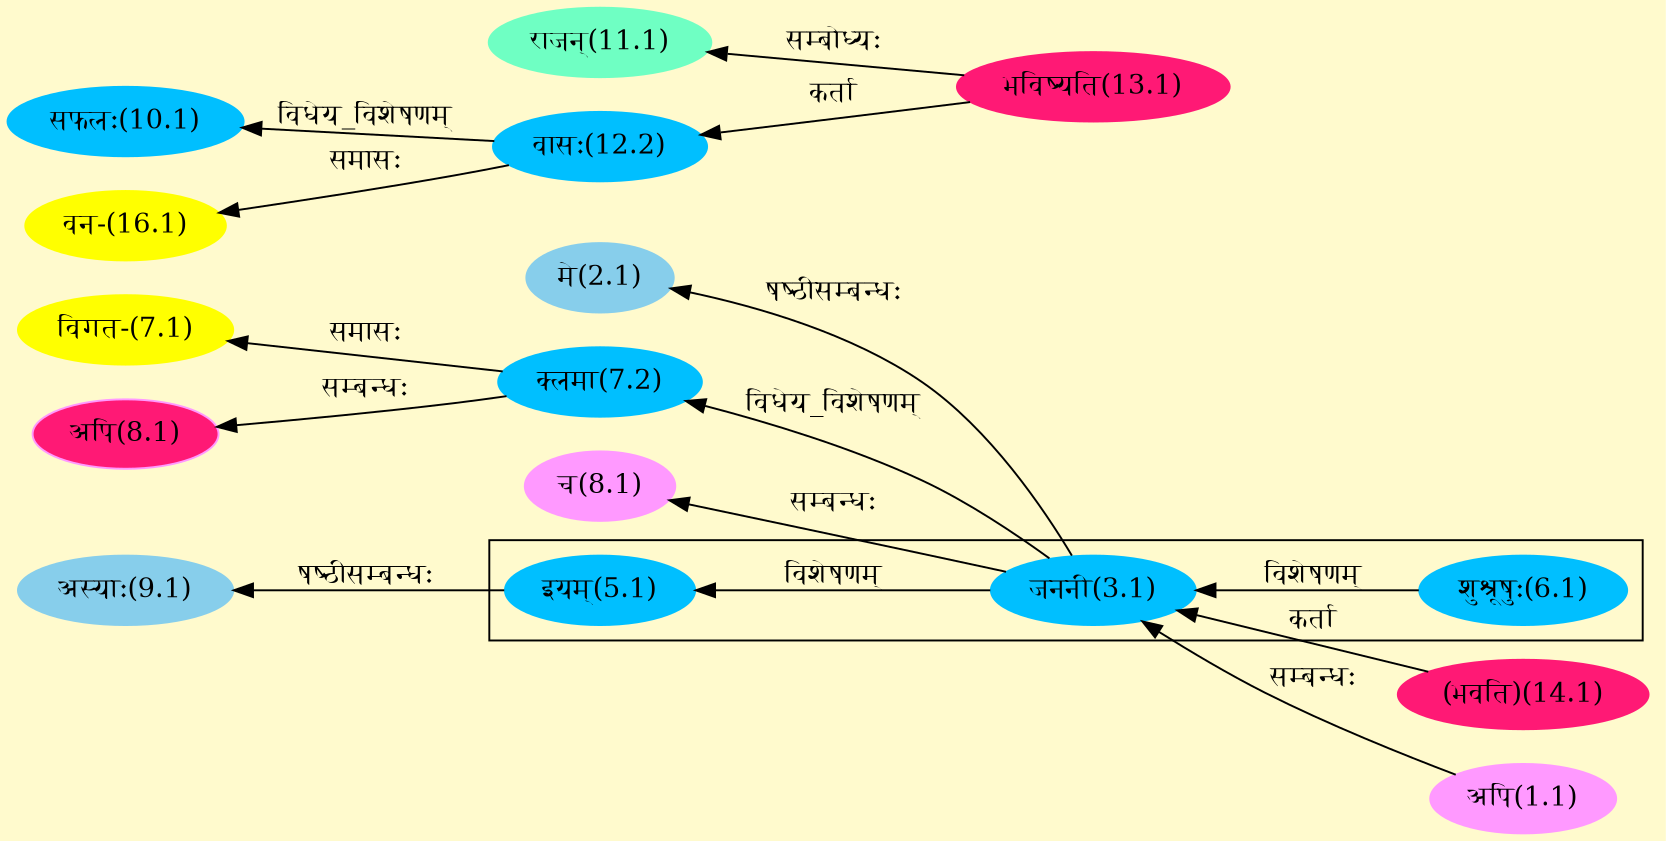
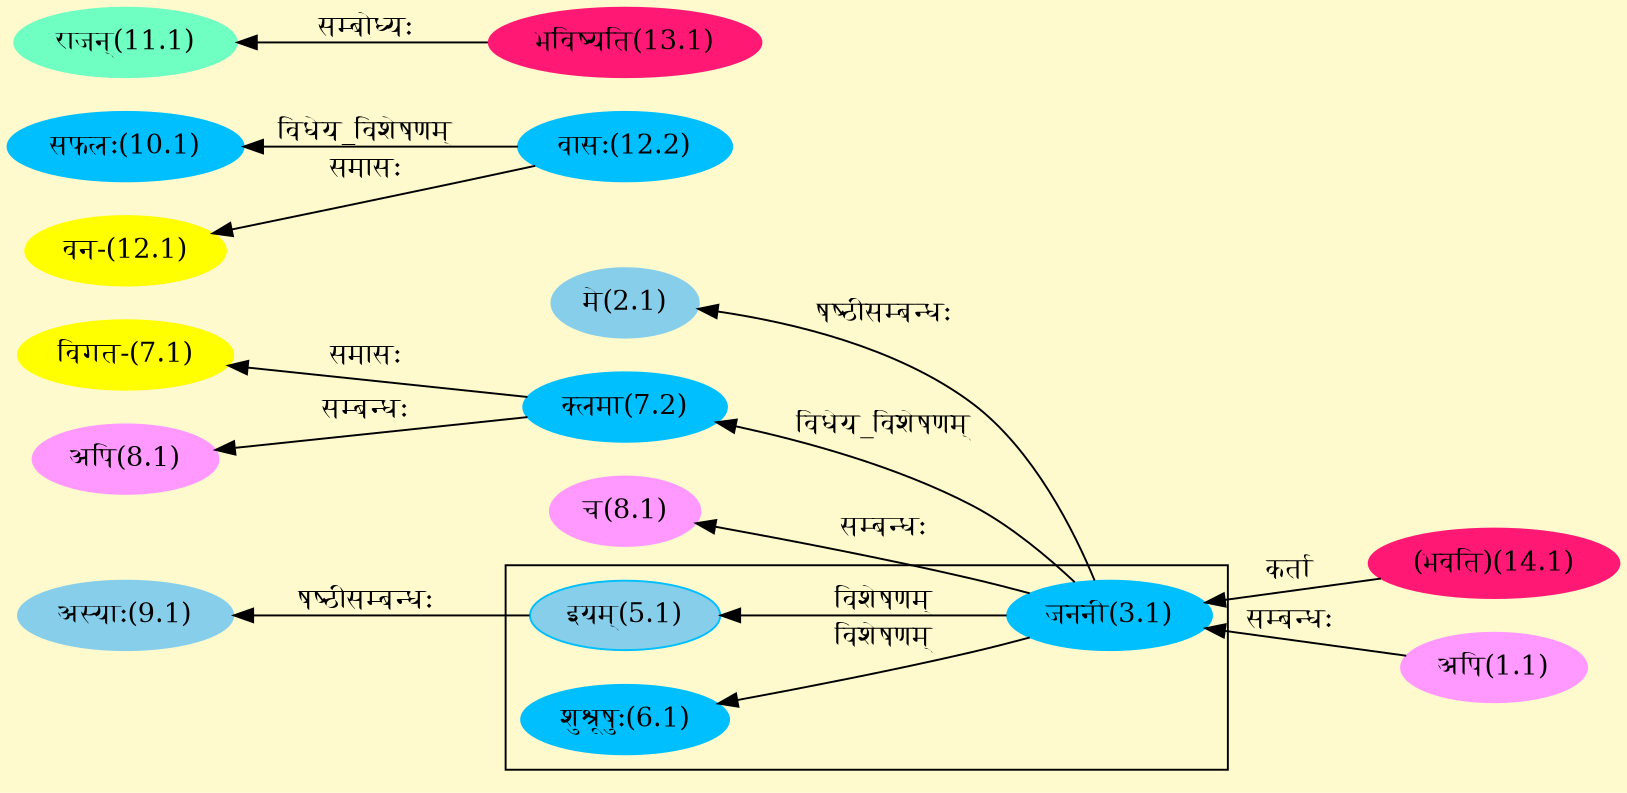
edge "भविष्यति(13.1)" -> "वासः(12.2)": removed, label "कर्ता"
node "वन-(16.1)": label "वन-(16.1)" -> "वन-(12.1)"
node "अपि(8.1)": fillcolor #ff1975 -> #ff99ff
node "इयम्(5.1)": fillcolor #00bfff -> #87ceeb
edge "शुश्रूषुः(6.1)" -> "जननी(3.1)": reversed
